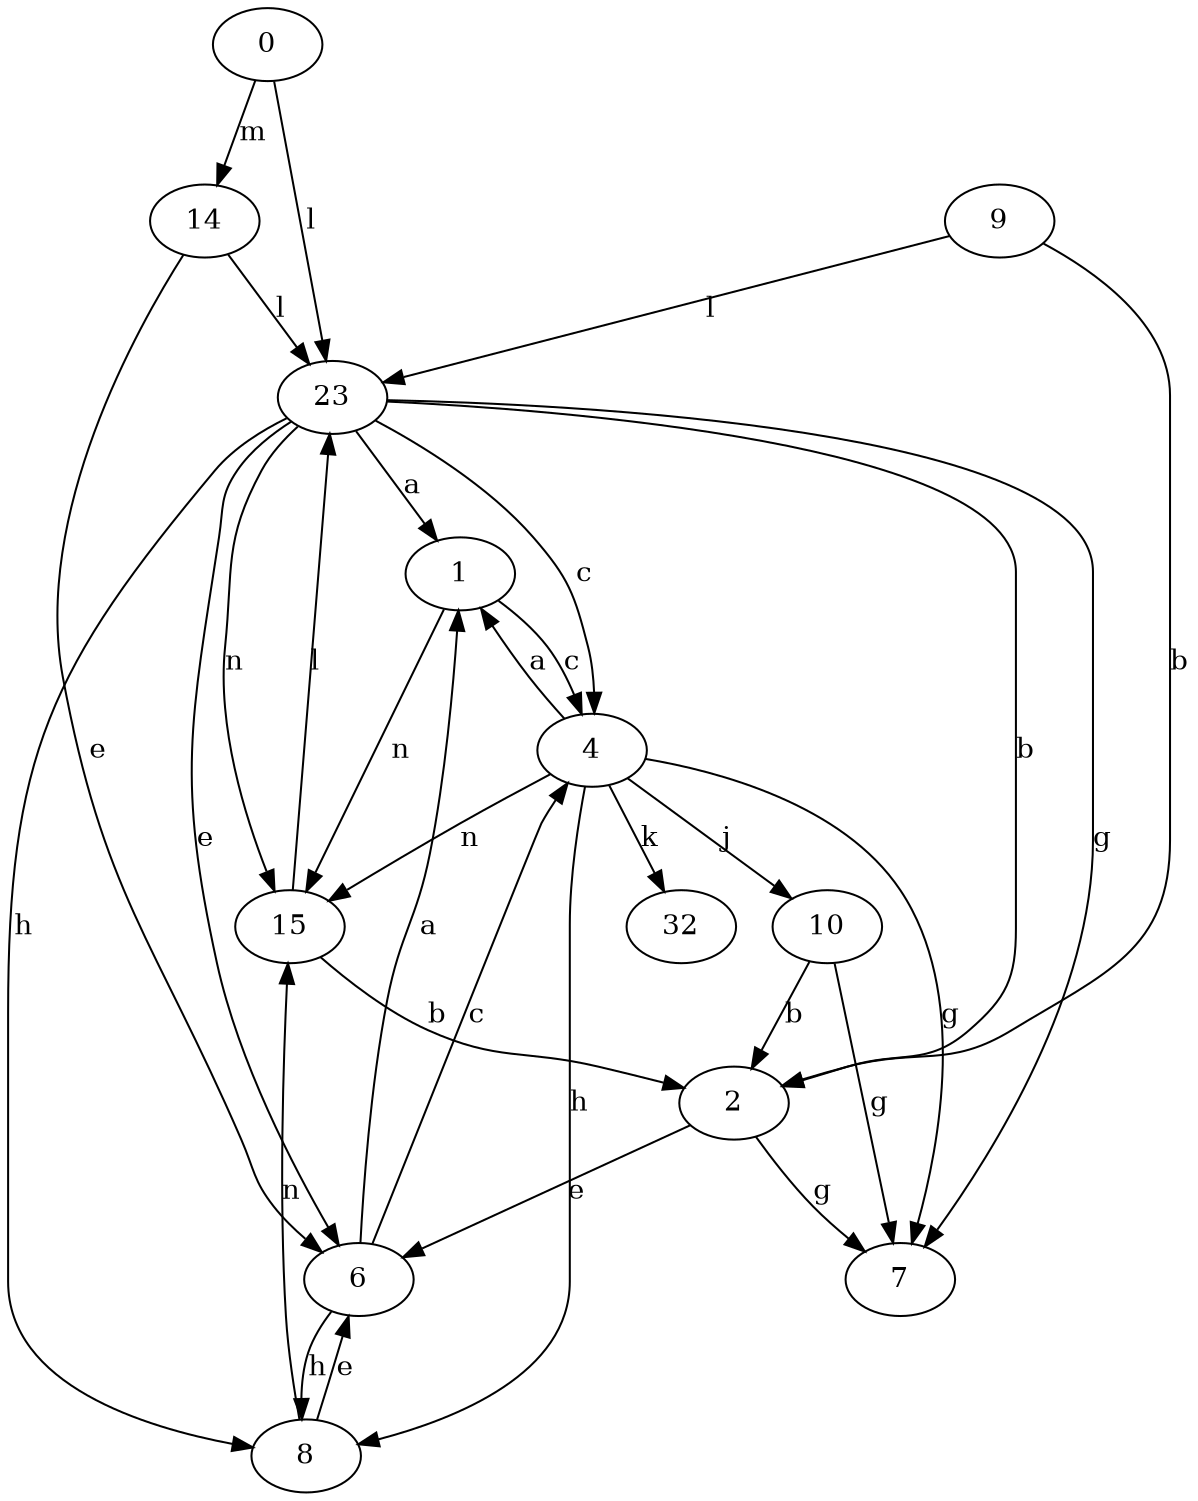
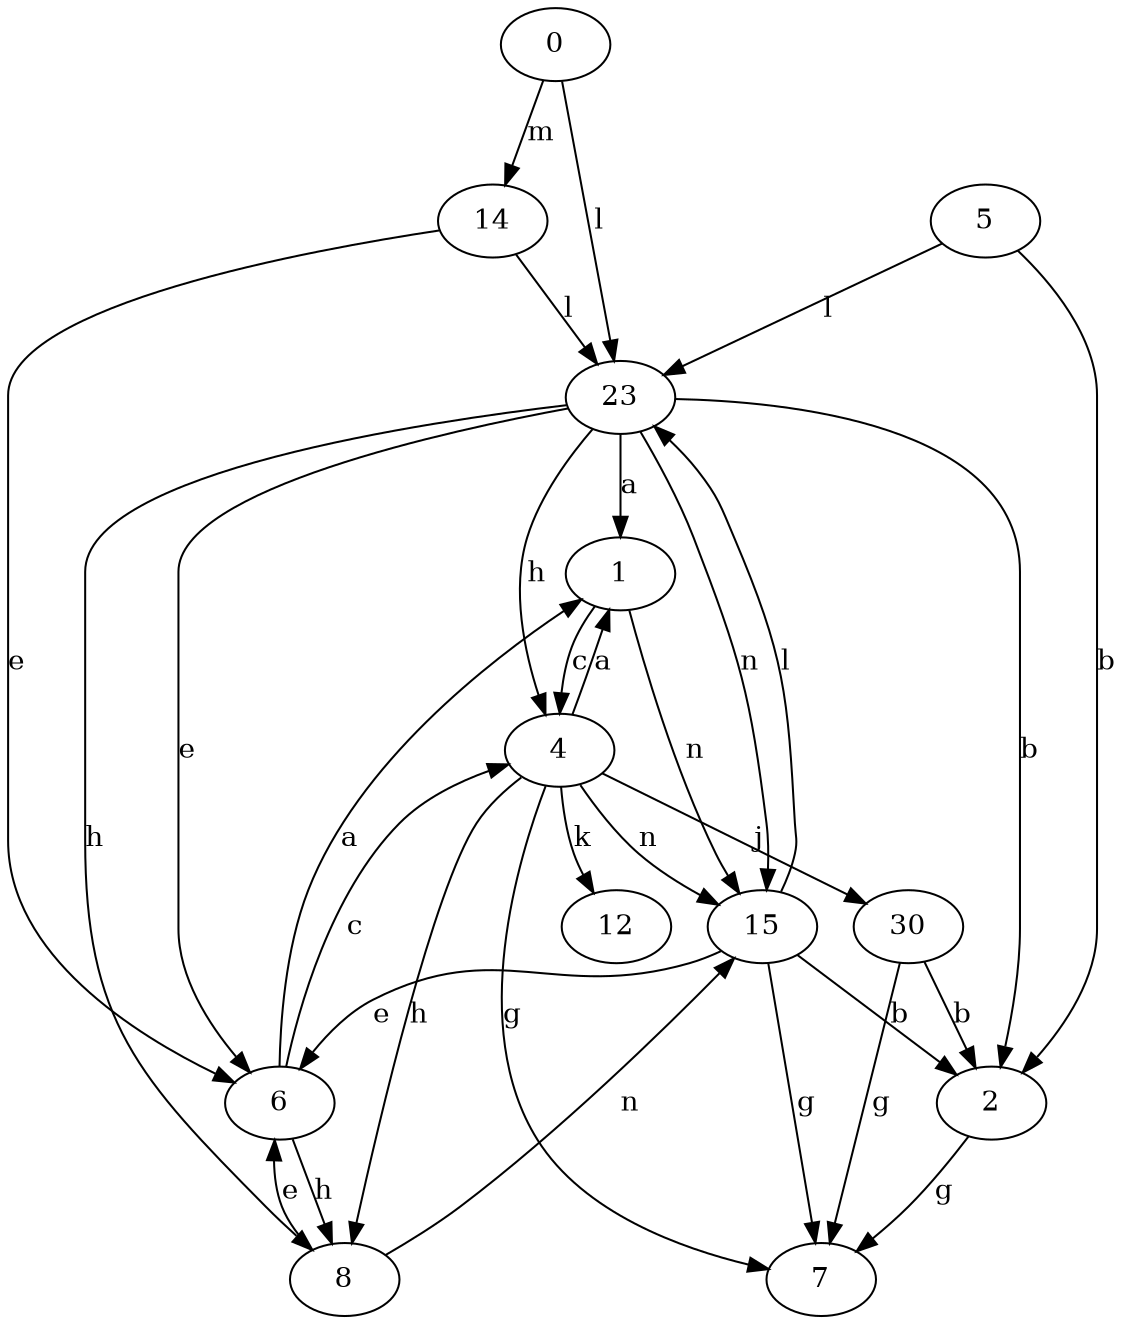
node "9": label "9" -> "5"
edge "23" -> "7": now "15" -> "7"
edge "23" -> "4": label "c" -> "h"
node "32": label "32" -> "12"
node "10": label "10" -> "30"
edge "2" -> "6": now "15" -> "6"
